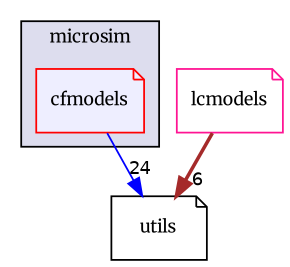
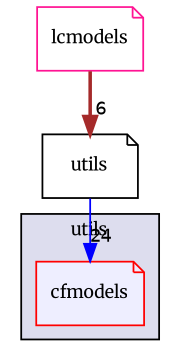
cluster "microsim": label "microsim" -> "utils"
edge "cfmodels" -> "utils": reversed
